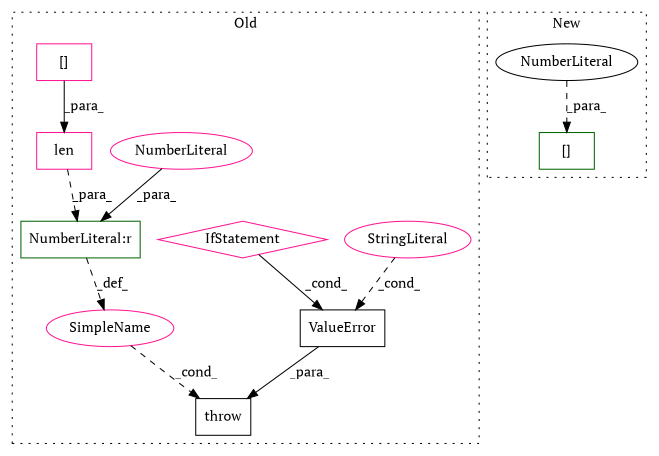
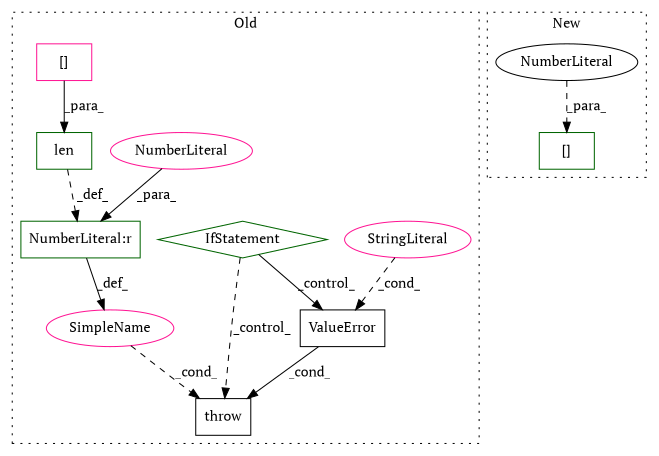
node "len": color deeppink -> darkgreen
edge "len" -> "NumberLiteral:r": label "_para_" -> "_def_"
node "IfStatement": color deeppink -> darkgreen
edge "NumberLiteral:r" -> "SimpleName": style dashed -> solid
edge "IfStatement" -> "ValueError": label "_cond_" -> "_control_"
edge "IfStatement" -> "throw": added, label "_control_"
edge "ValueError" -> "throw": label "_para_" -> "_cond_"
